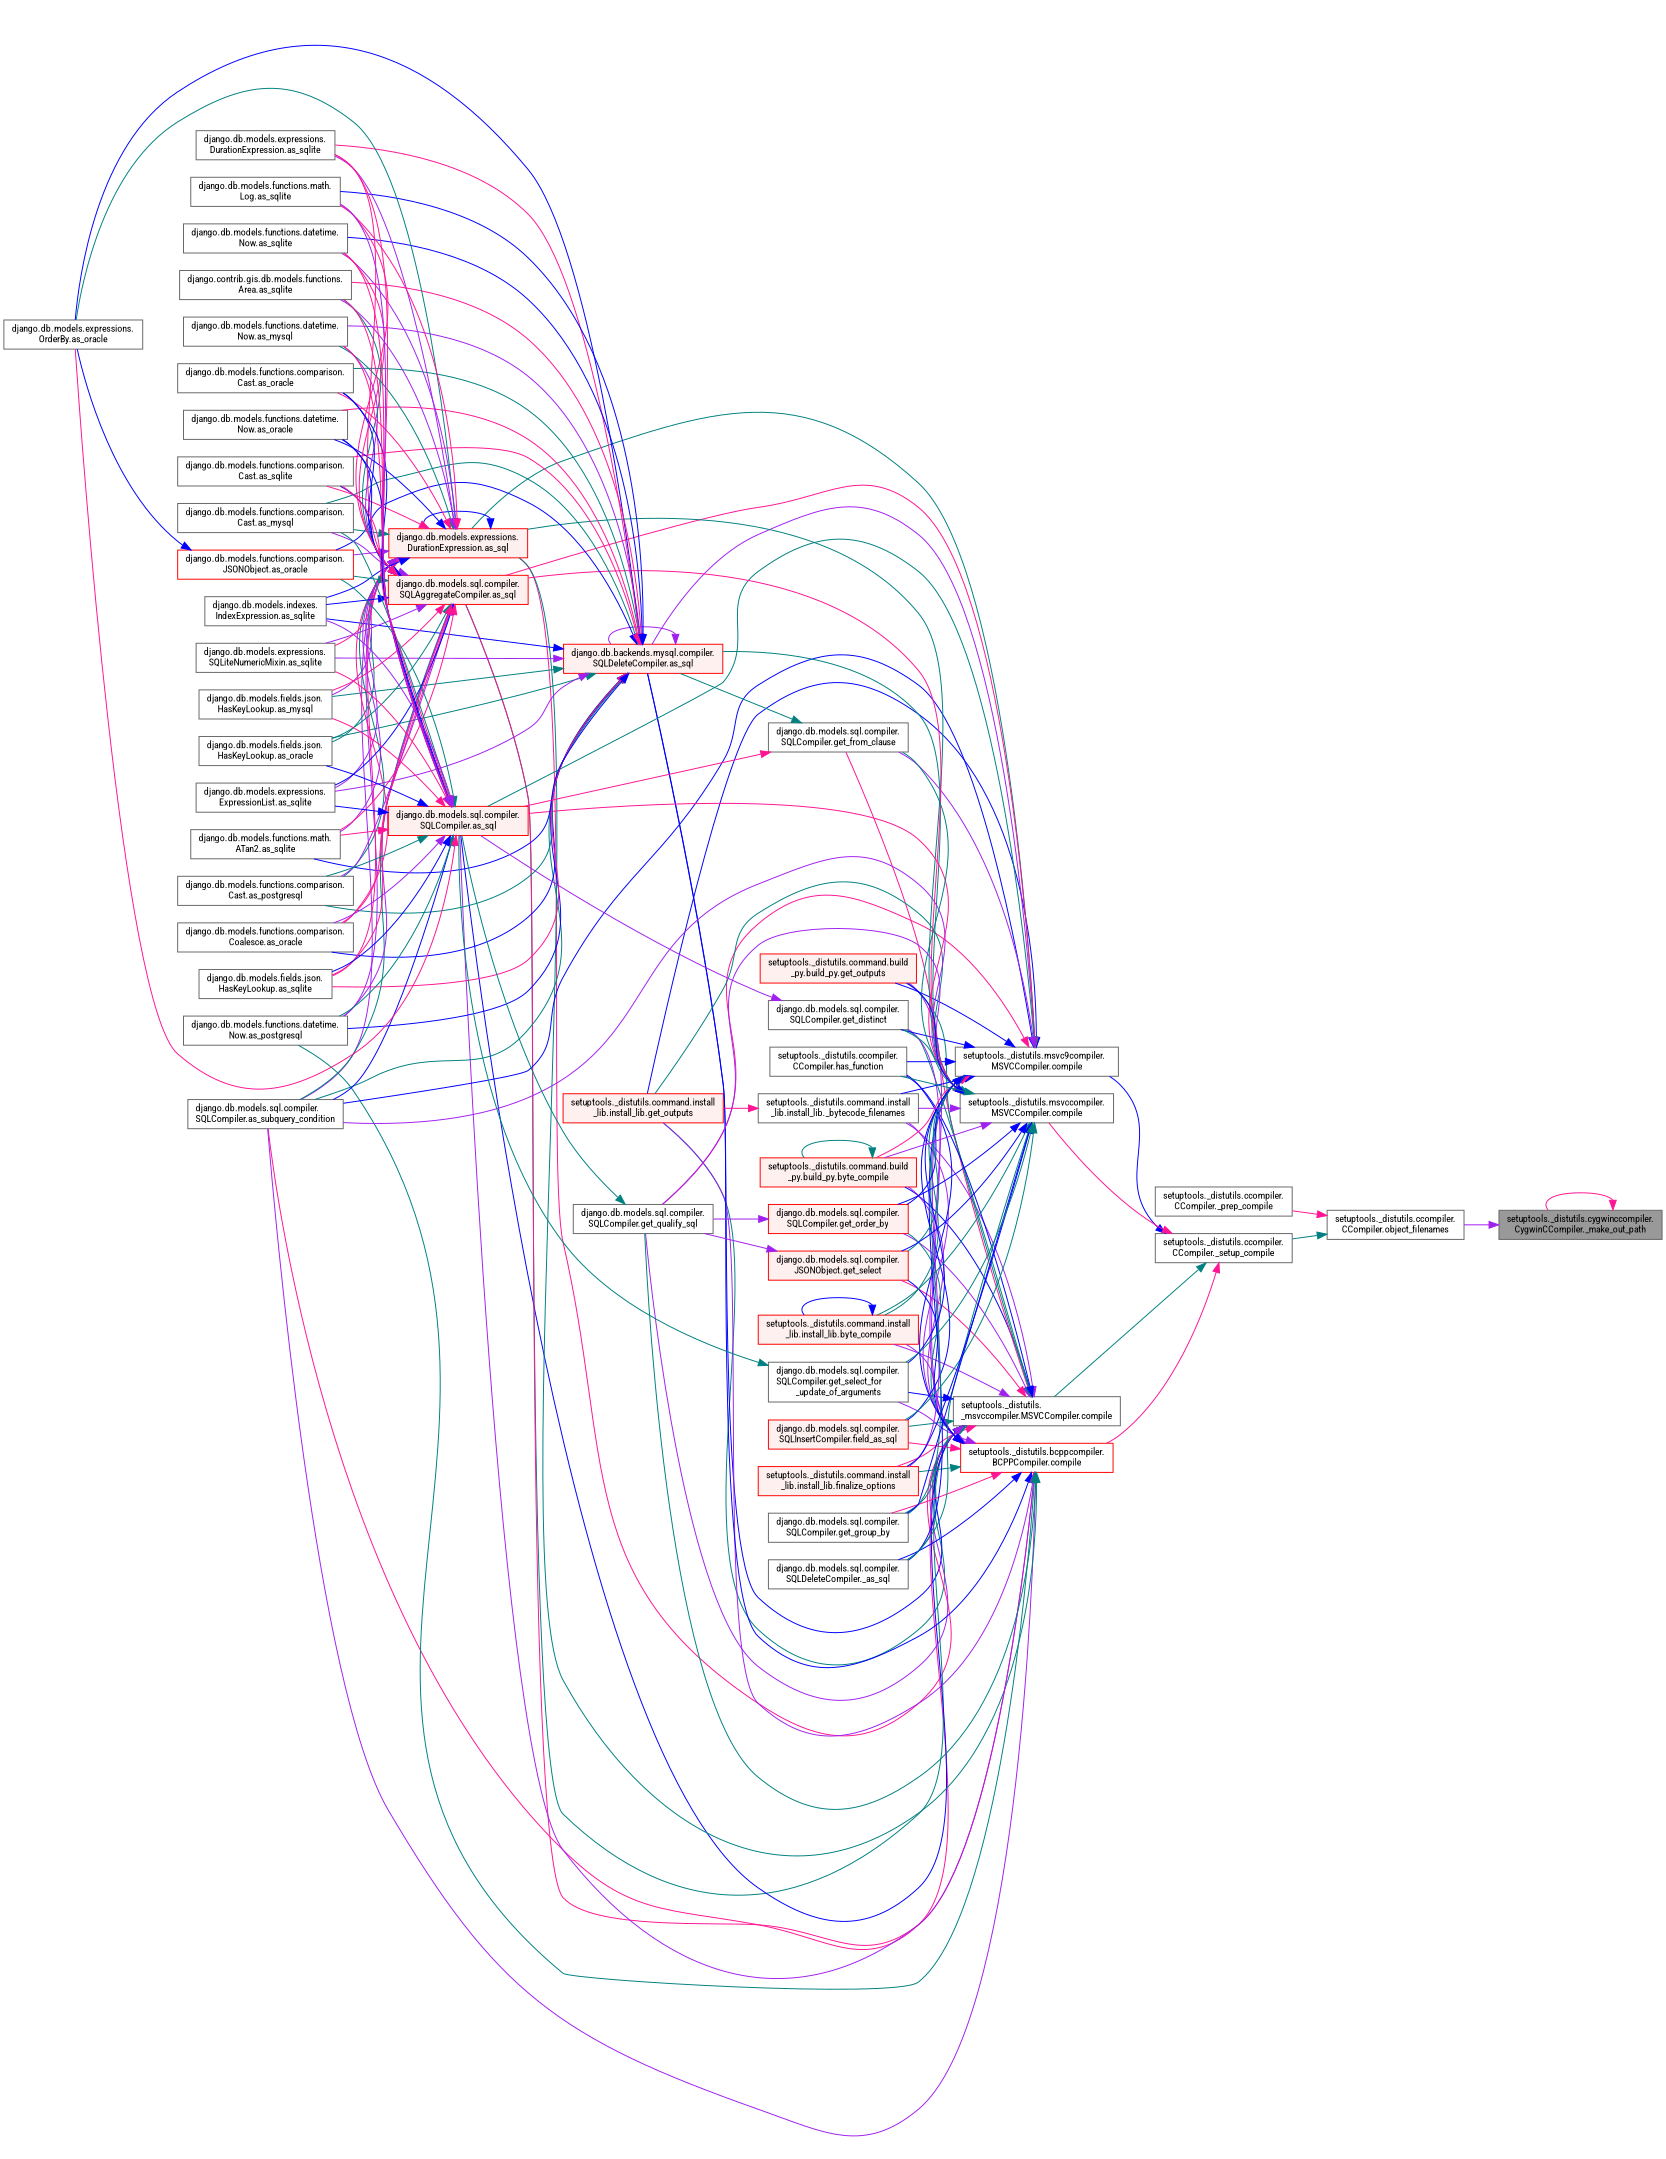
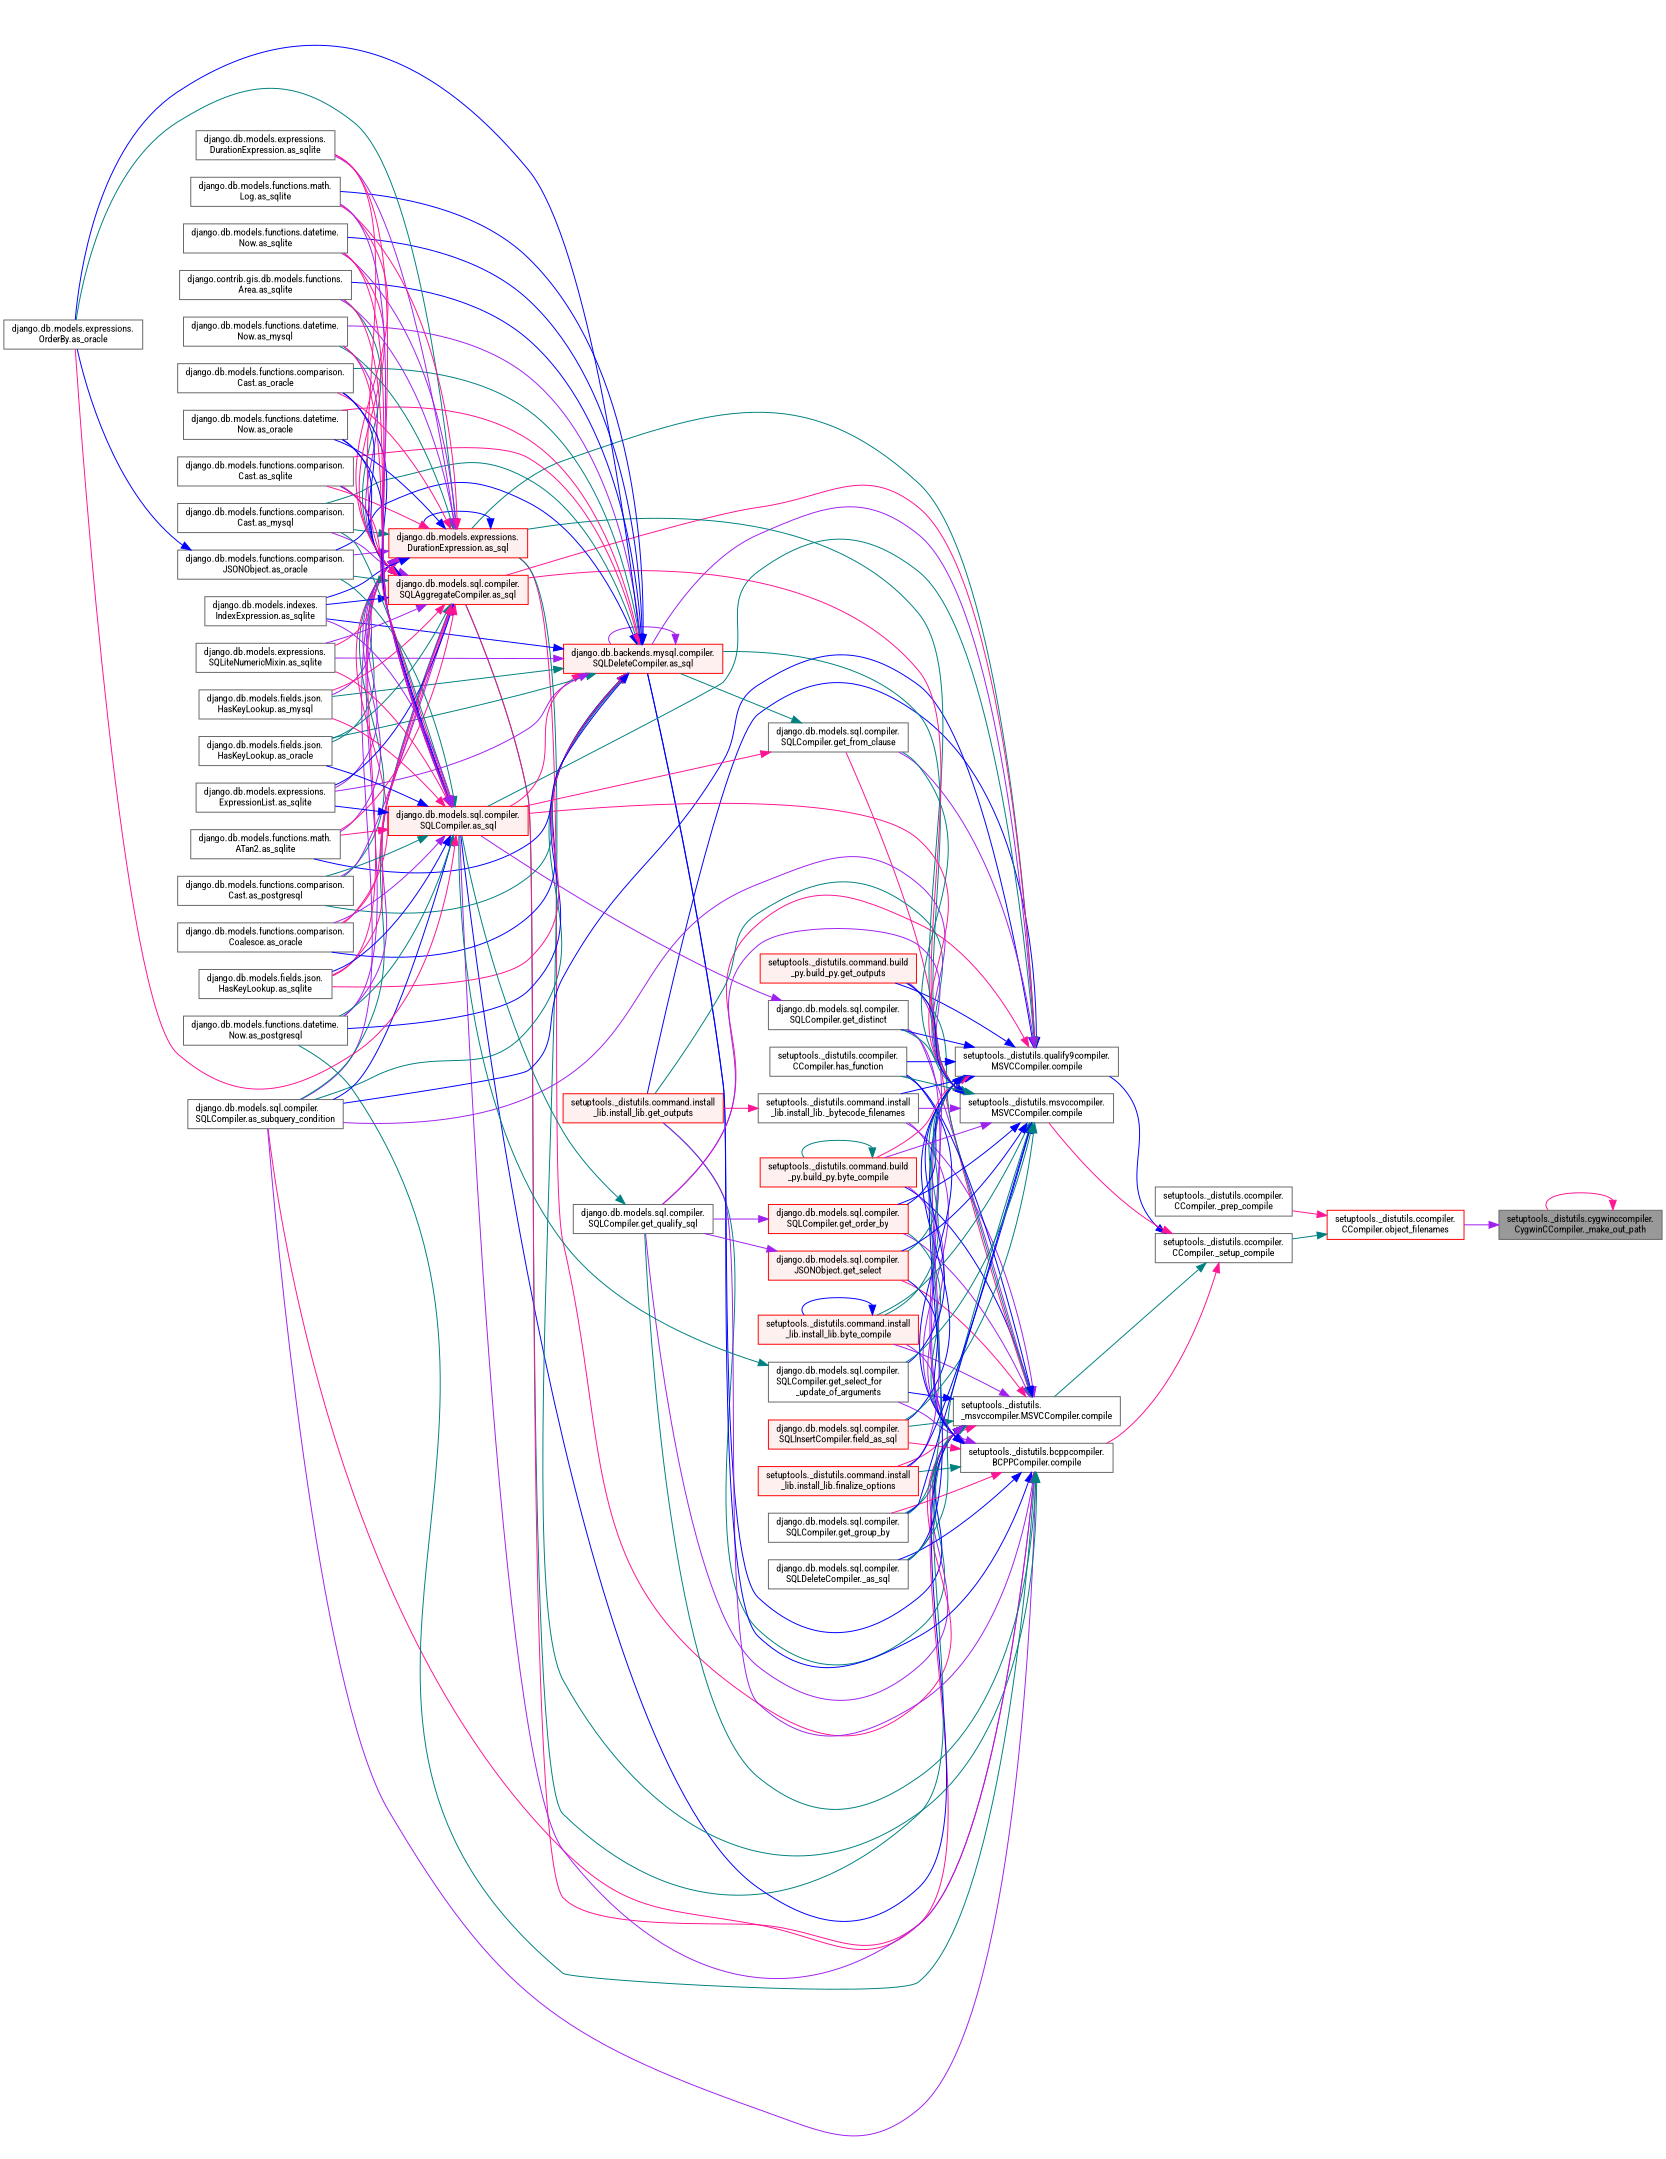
edge "django.db.models.expressions. DurationExpression.as_sqlite" -> "django.db.backends.mysql.compiler. SQLDeleteCompiler.as_sql": now "django.db.models.sql.compiler. SQLCompiler.as_sql" -> "django.db.backends.mysql.compiler. SQLDeleteCompiler.as_sql"
edge "django.contrib.gis.db.models.functions. Area.as_sqlite" -> "django.db.backends.mysql.compiler. SQLDeleteCompiler.as_sql": color deeppink -> blue
node "django.db.models.functions.comparison. JSONObject.as_oracle": color red -> grey40
node "setuptools._distutils.msvc9compiler. MSVCCompiler.compile": label "setuptools._distutils.msvc9compiler. MSVCCompiler.compile" -> "setuptools._distutils.qualify9compiler. MSVCCompiler.compile"
edge "django.db.models.sql.compiler. SQLCompiler.get_distinct" -> "setuptools._distutils. _msvccompiler.MSVCCompiler.compile": color teal -> purple
node "setuptools._distutils.ccompiler. CCompiler.object_filenames": color grey40 -> red
node "setuptools._distutils.bcppcompiler. BCPPCompiler.compile": color red -> grey40
